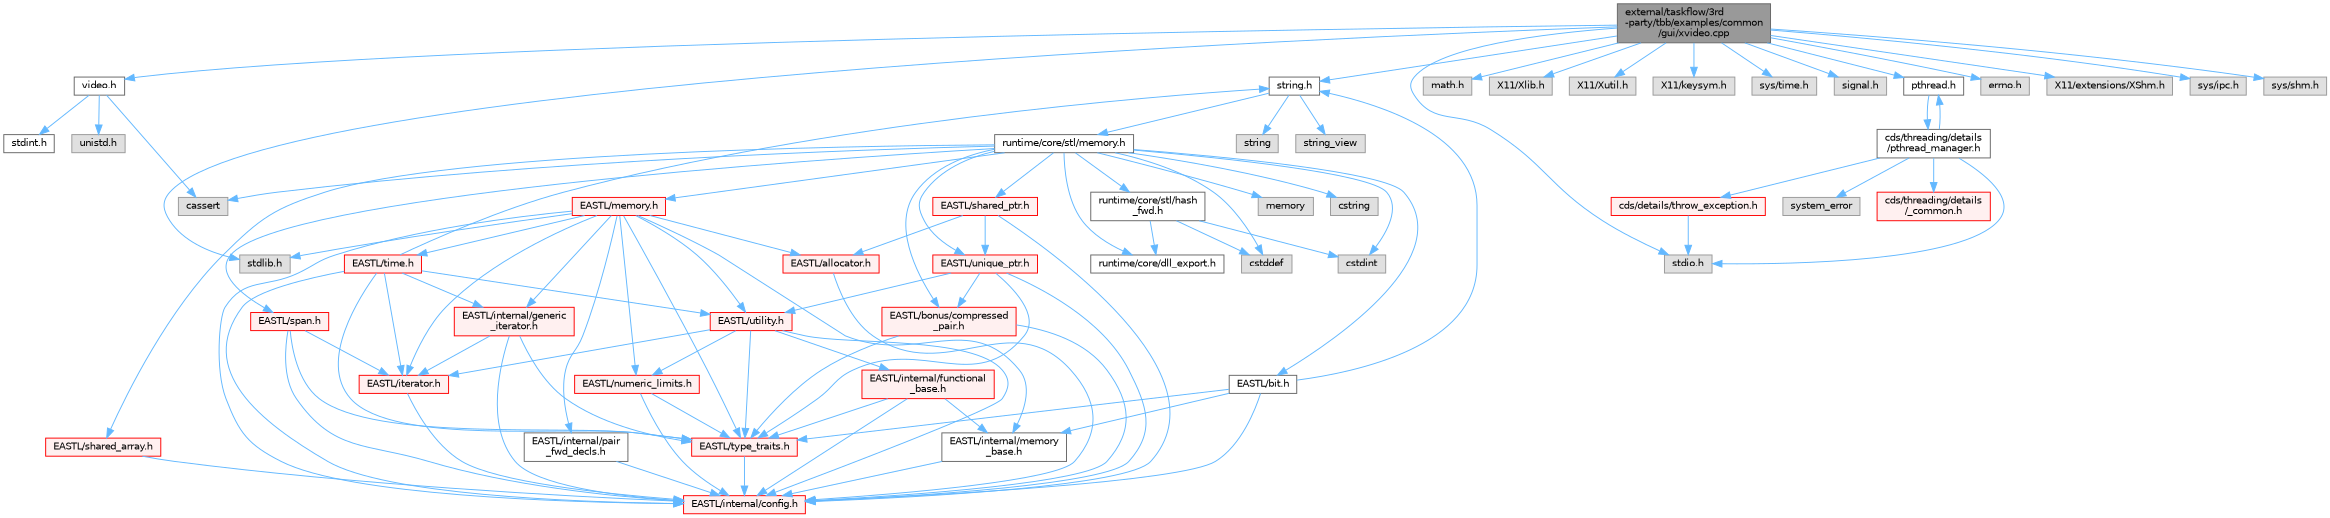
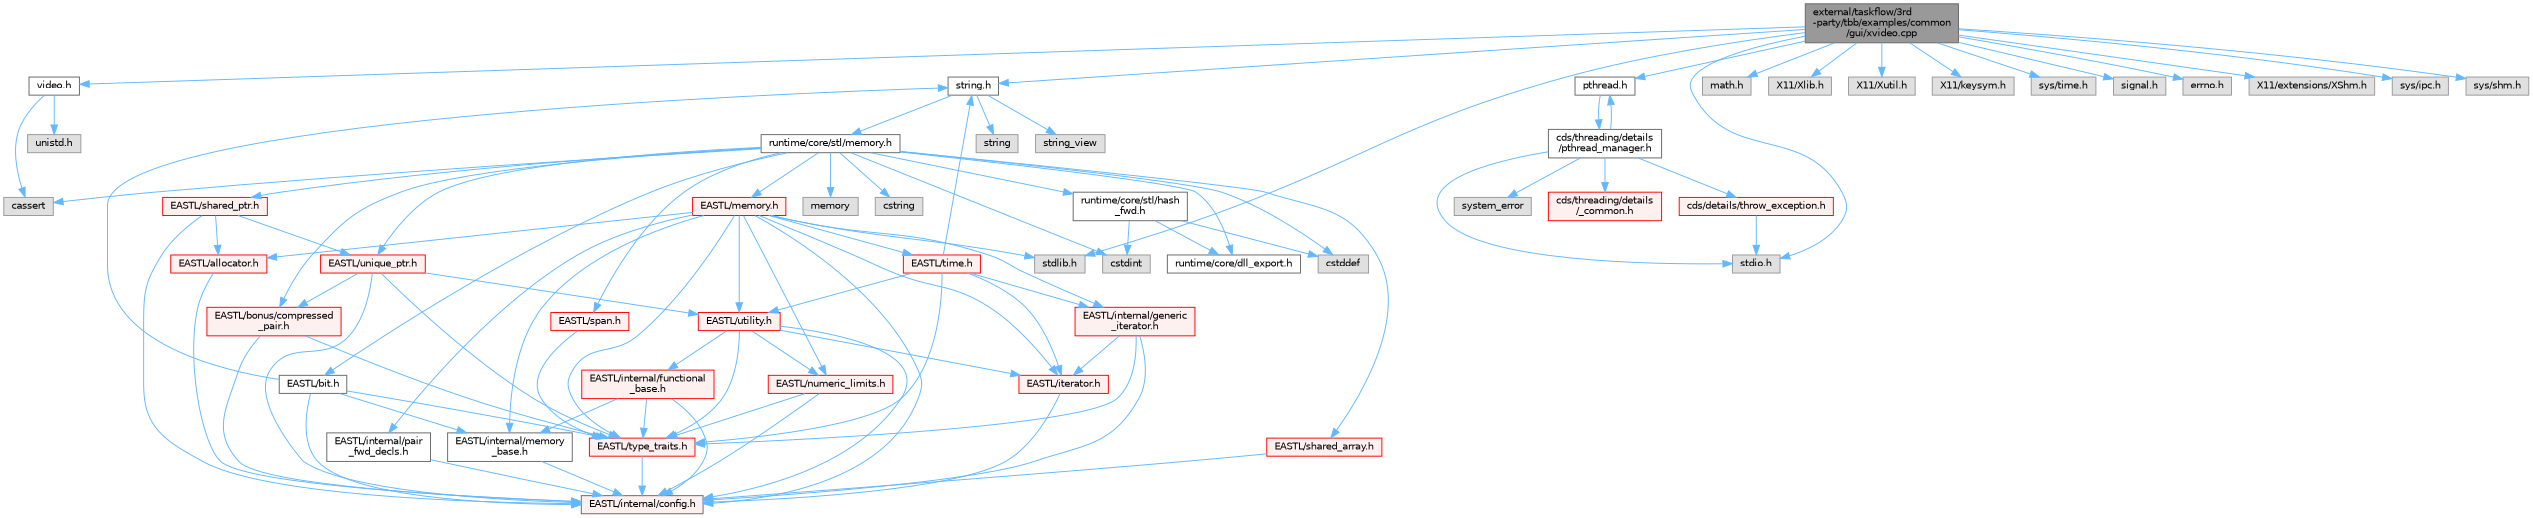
node "stdint.h": removed
edge "EASTL/span.h" -> "EASTL/iterator.h": removed
edge "EASTL/span.h" -> "EASTL/internal/config.h": removed
edge "EASTL/time.h" -> "EASTL/internal/config.h": removed
node "EASTL/internal/config.h": color red -> grey40
